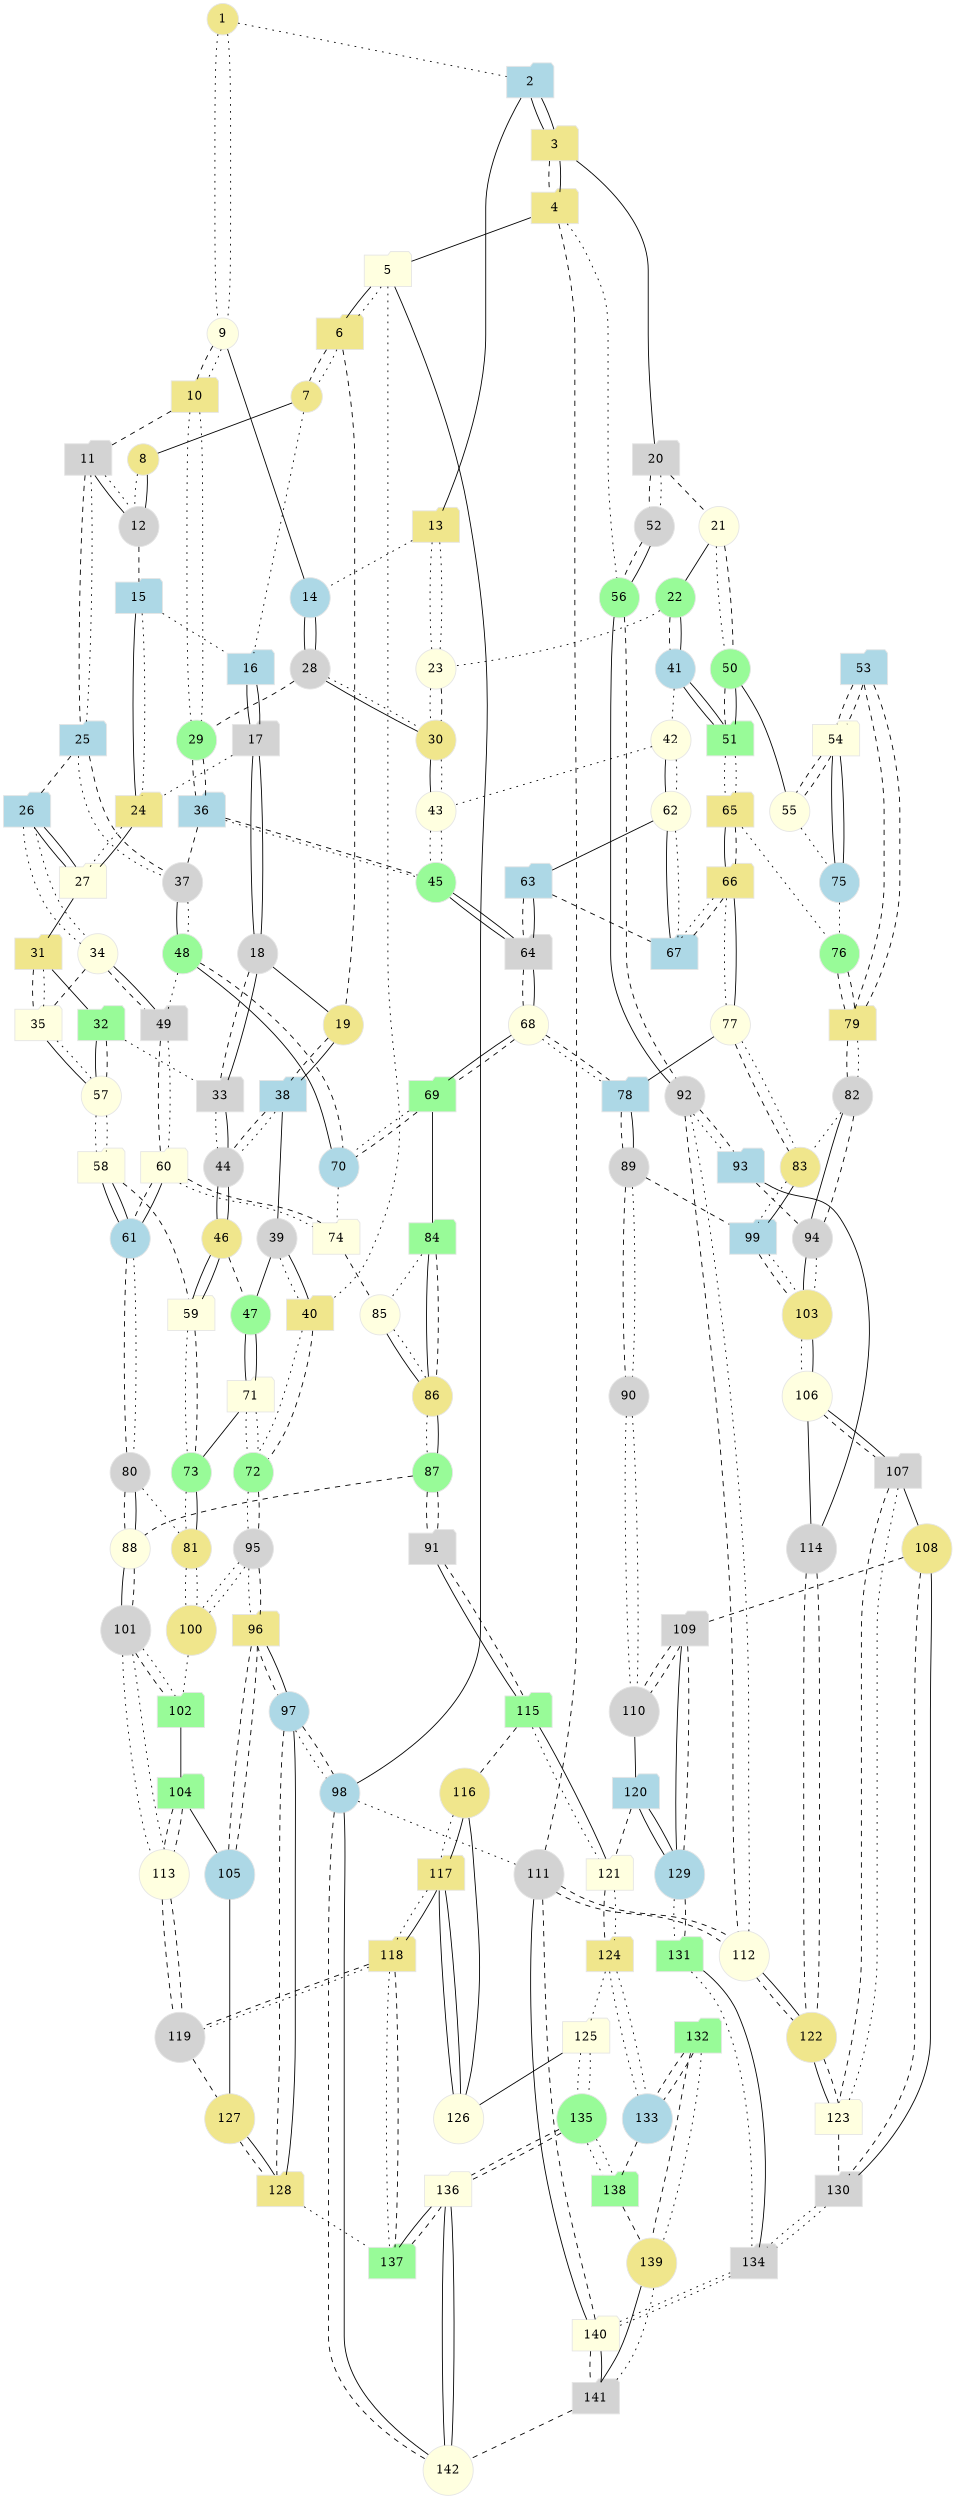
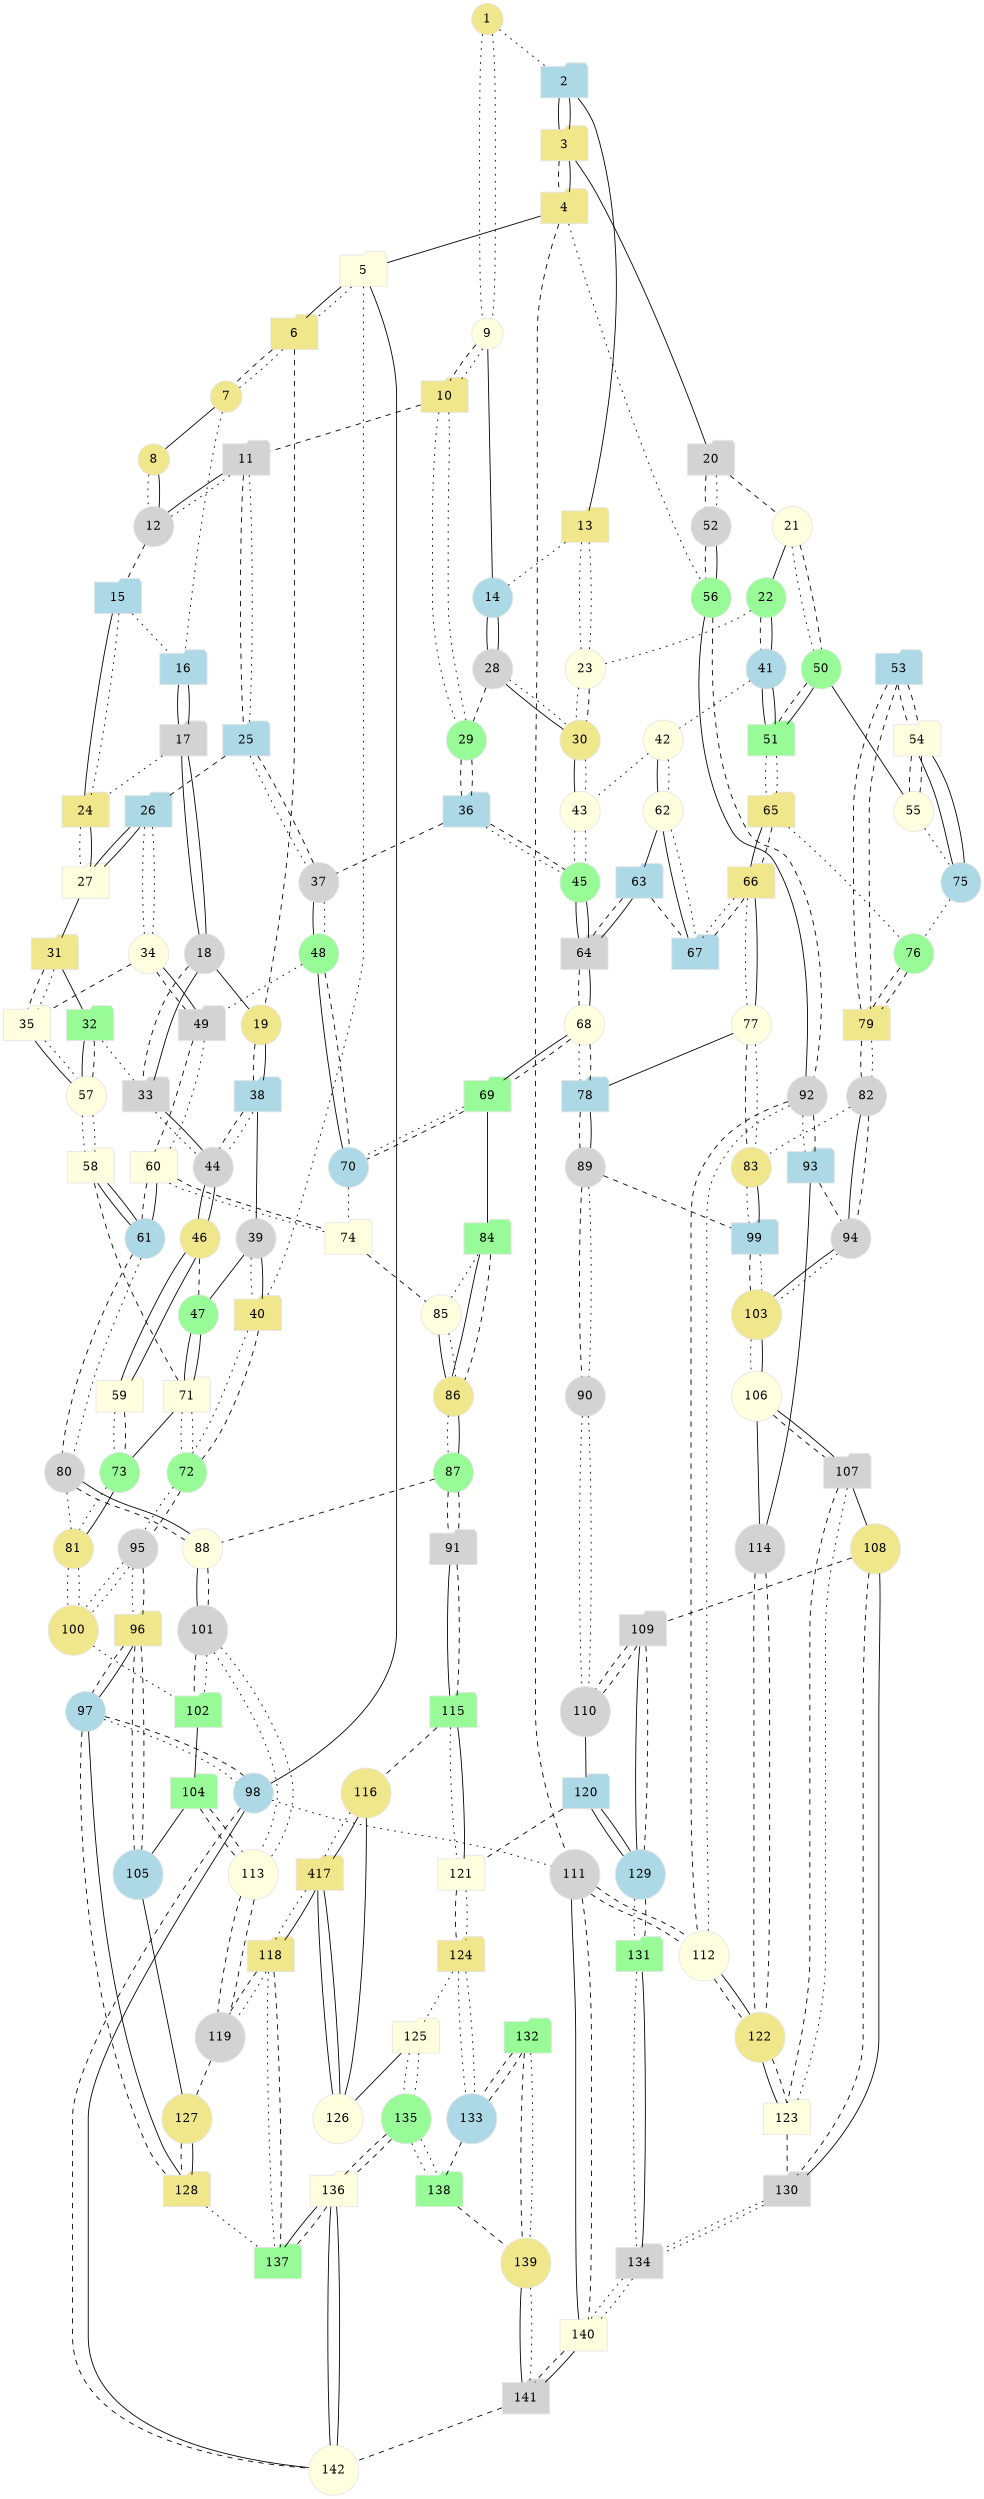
edge "58" -- "59": now "58" -- "71"
node "117": label "117" -> "417"
